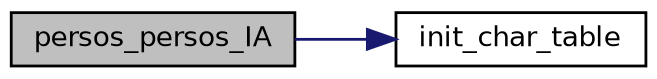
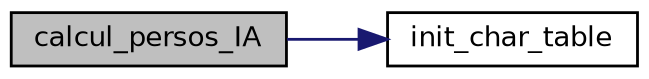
node "persos_persos_IA": label "persos_persos_IA" -> "calcul_persos_IA"
